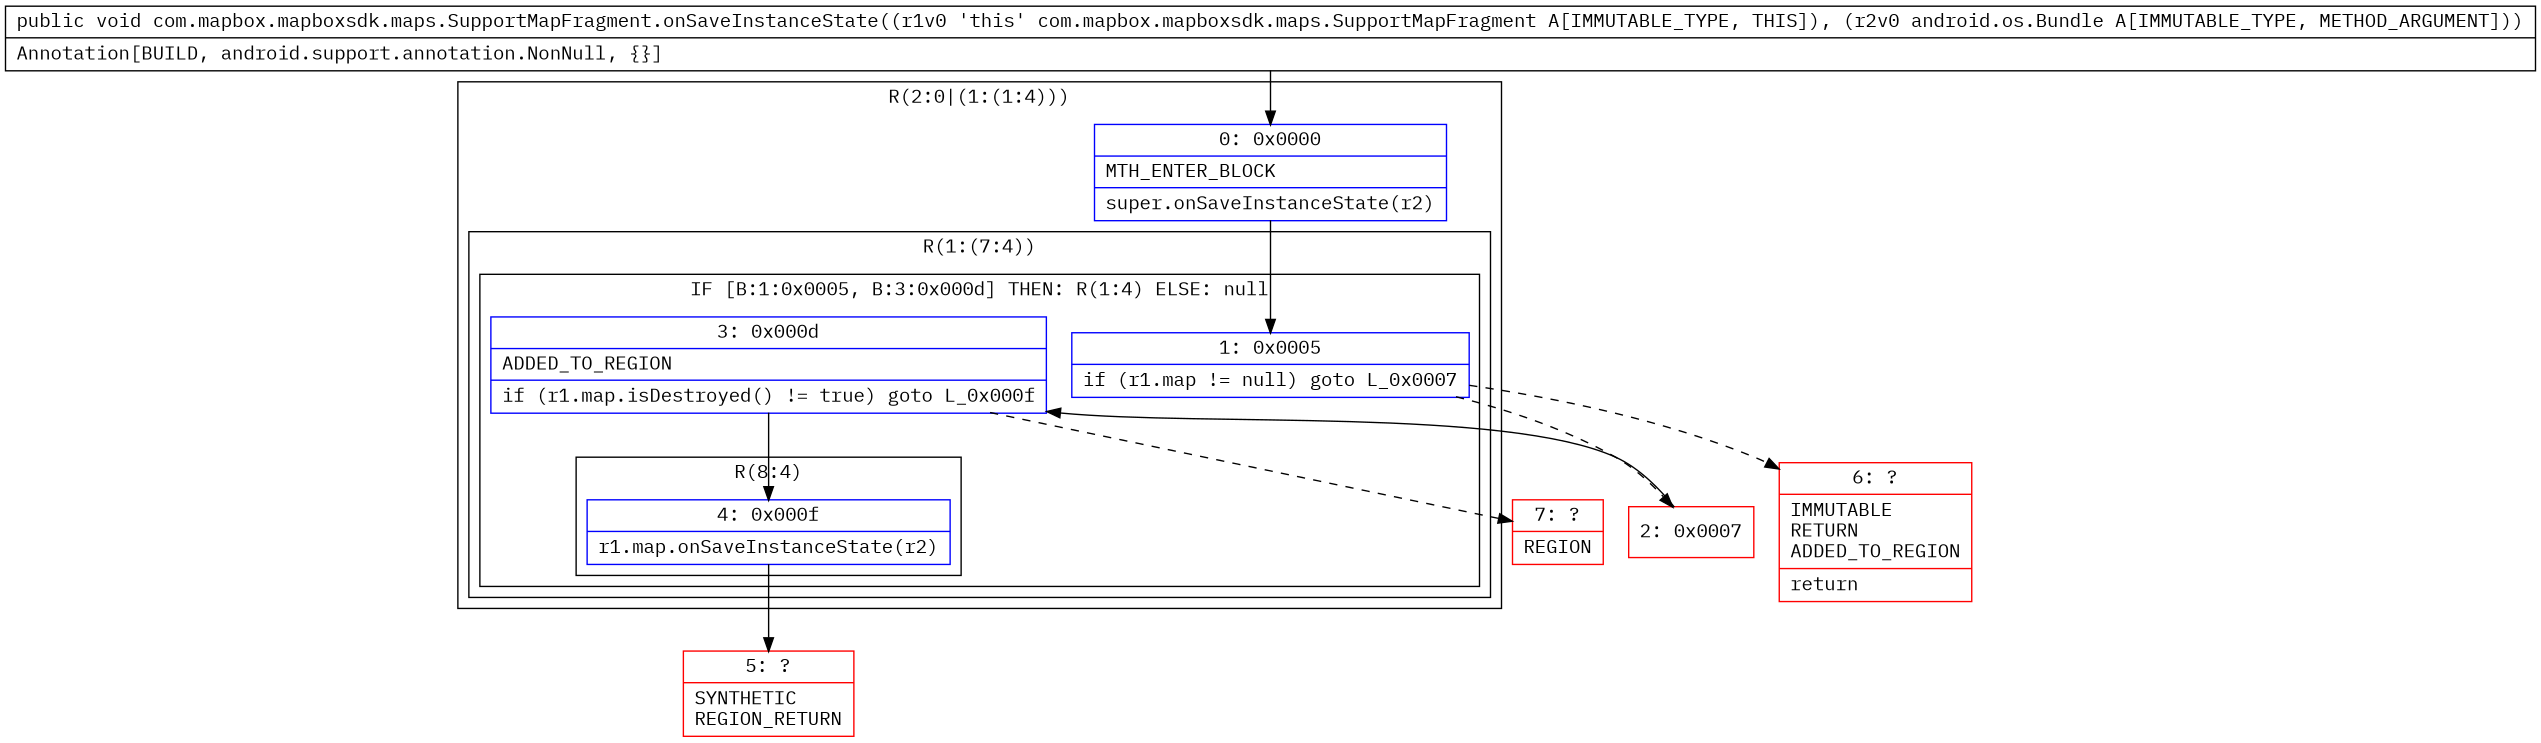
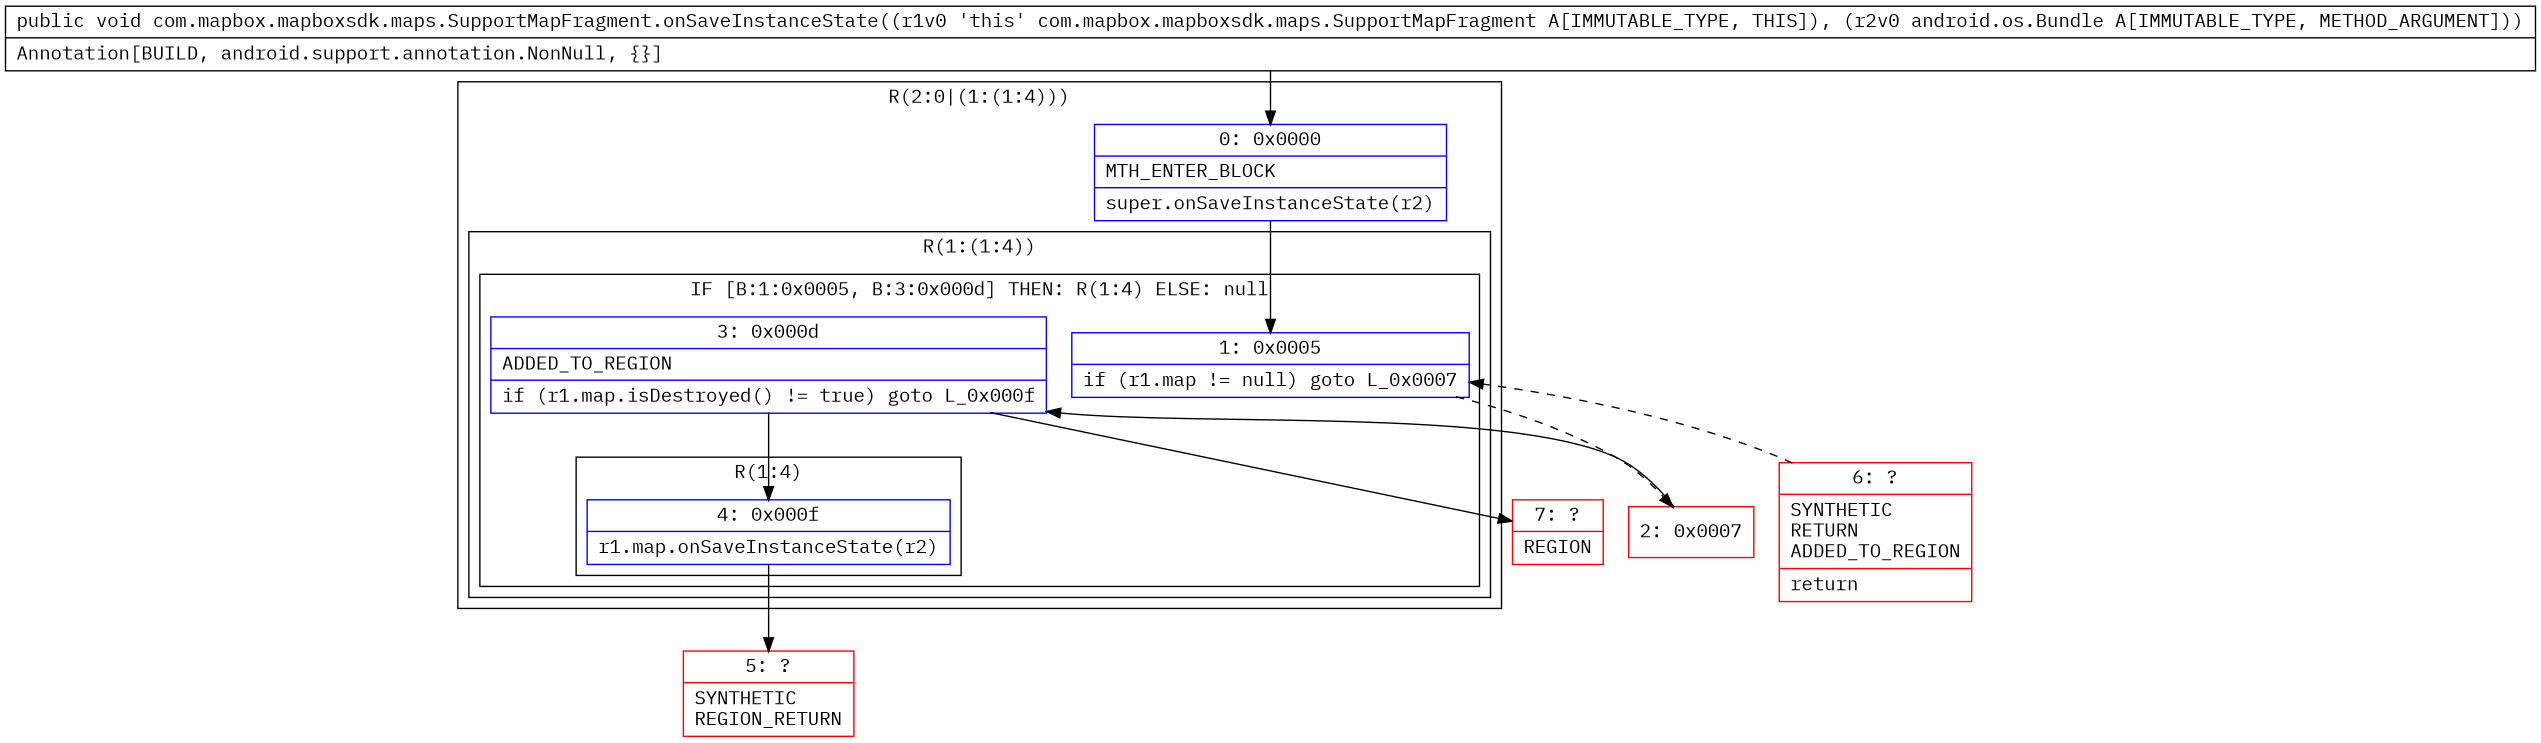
cluster "R(1:(7:4))": label "R(1:(7:4))" -> "R(1:(1:4))"
edge "1: 0x0005" -> "6: ?": reversed
edge "3: 0x000d" -> "7: ?": style dashed -> solid
cluster "R(8:4)": label "R(8:4)" -> "R(1:4)"
node "6: ?": text "IMMUTABLE" -> "SYNTHETIC"
